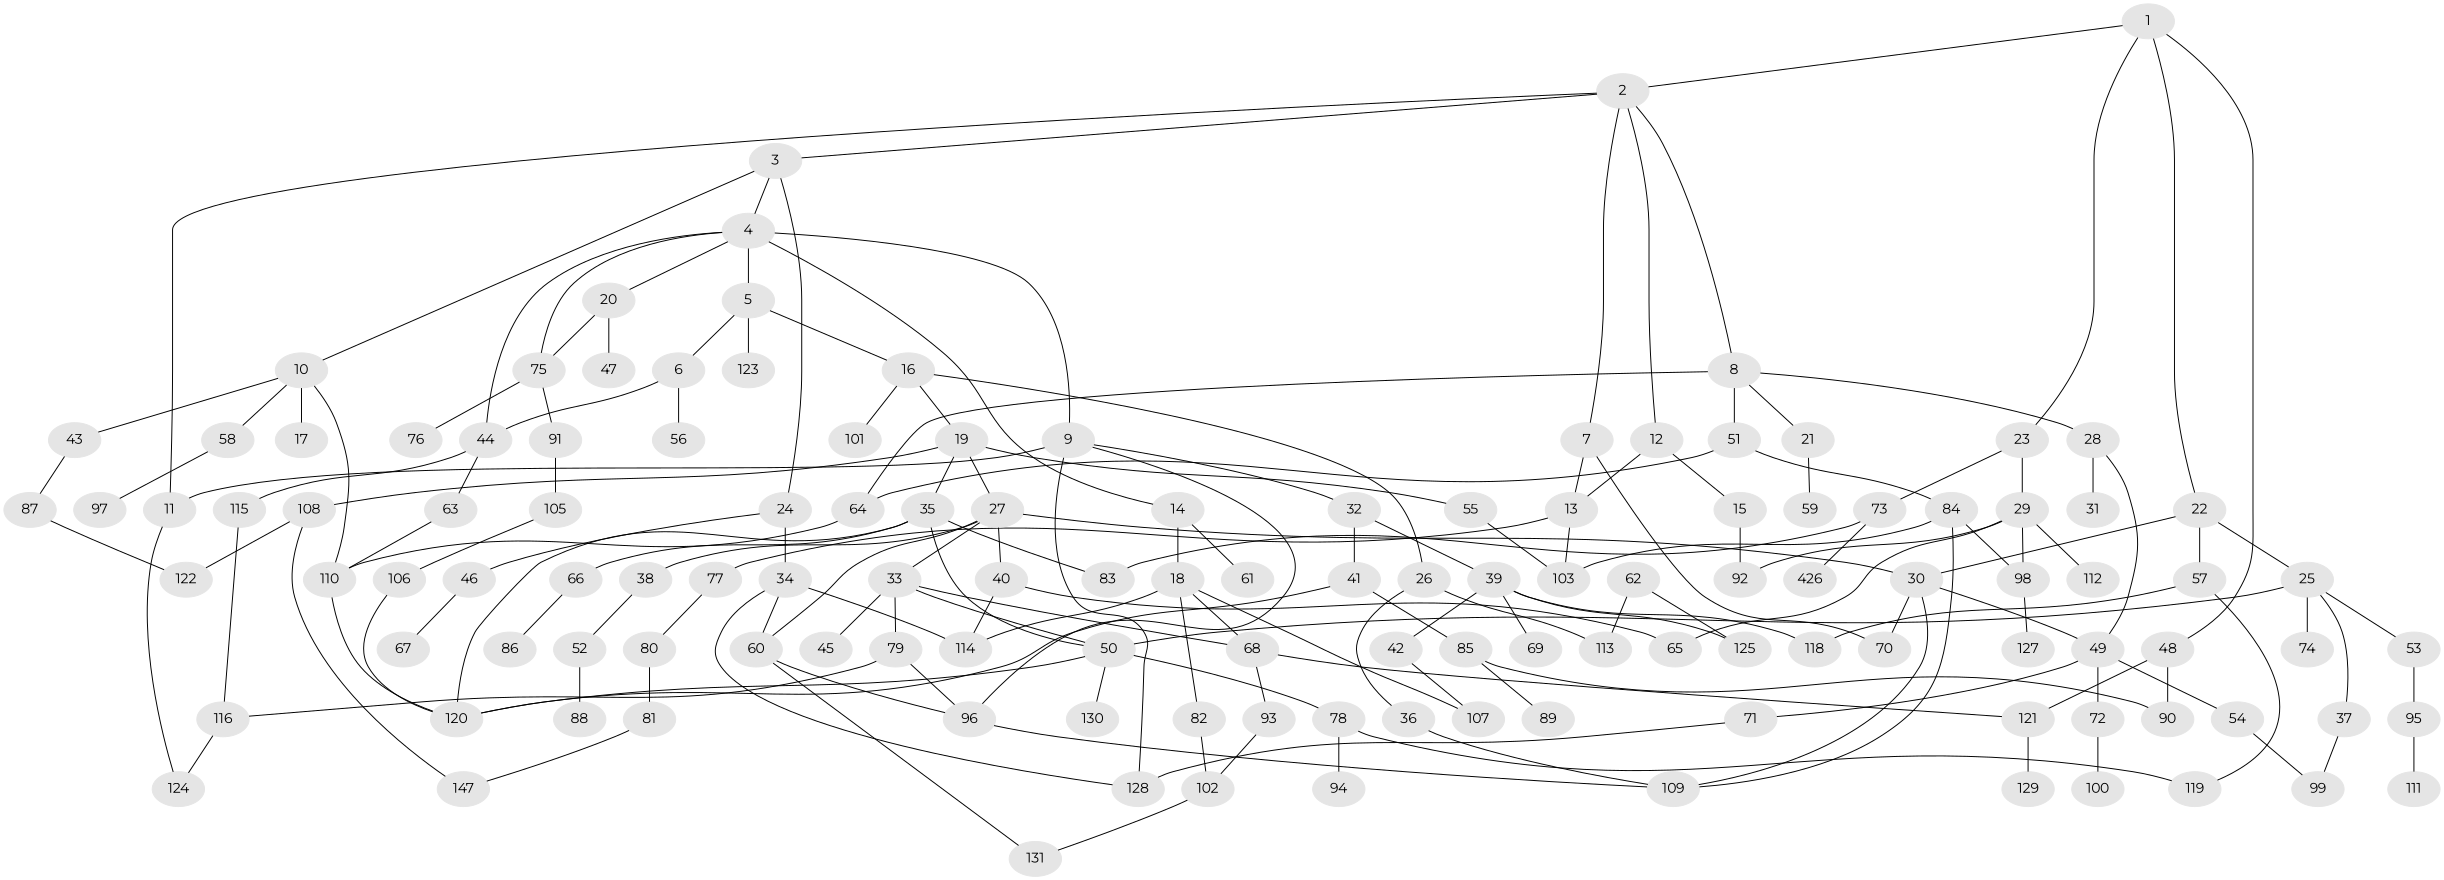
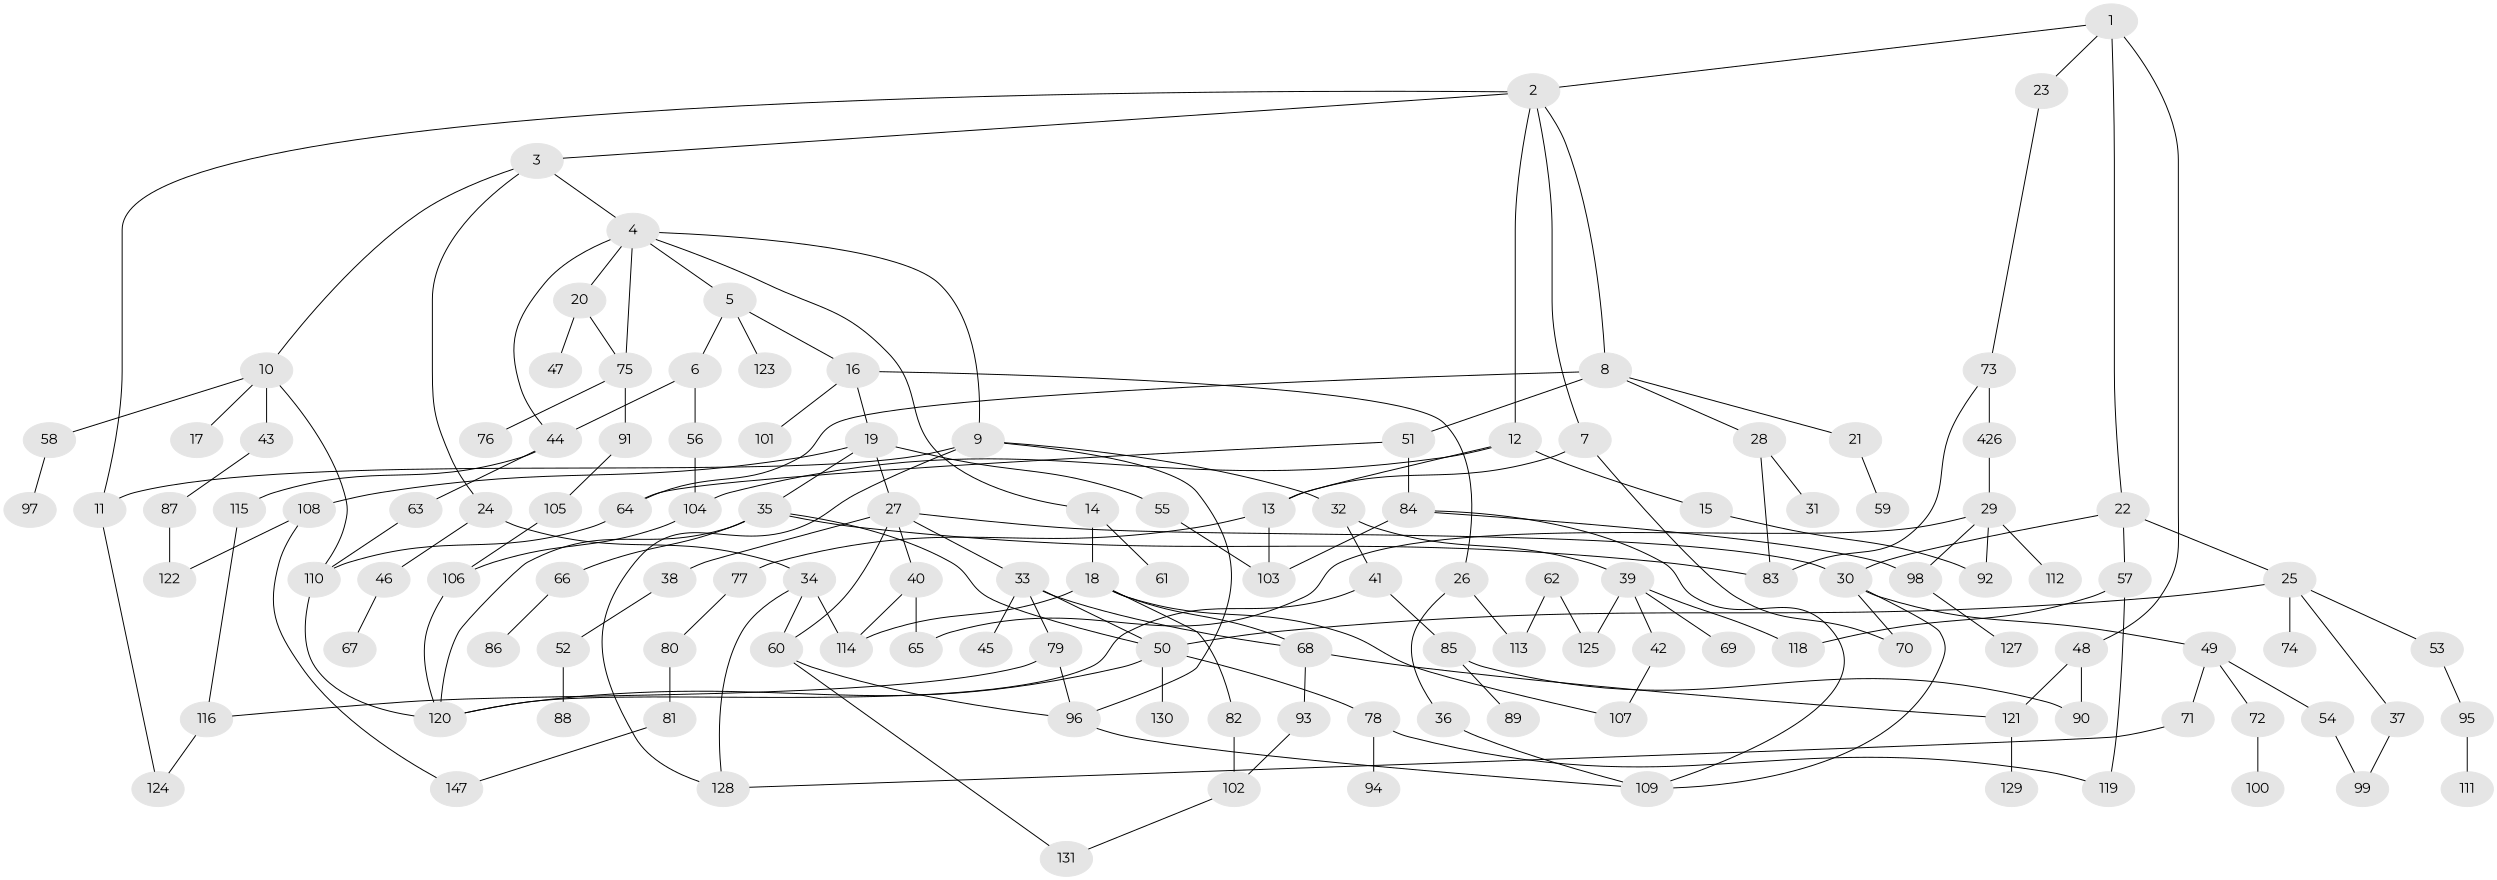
edge "23" -- "29": now "426" -- "29"
node "104": added
edge "28" -- "49": now "28" -- "83"
